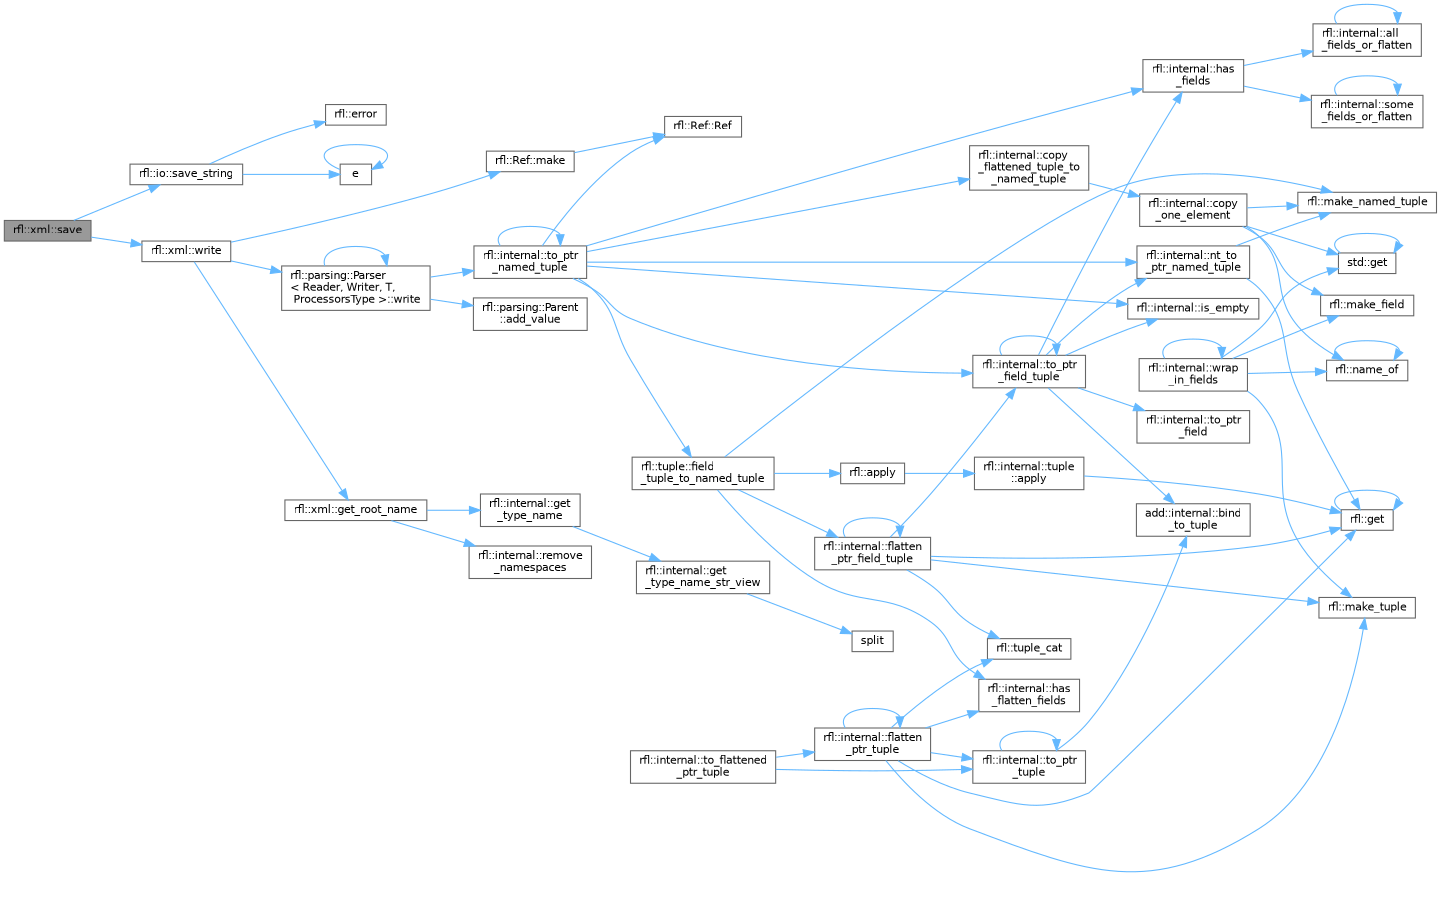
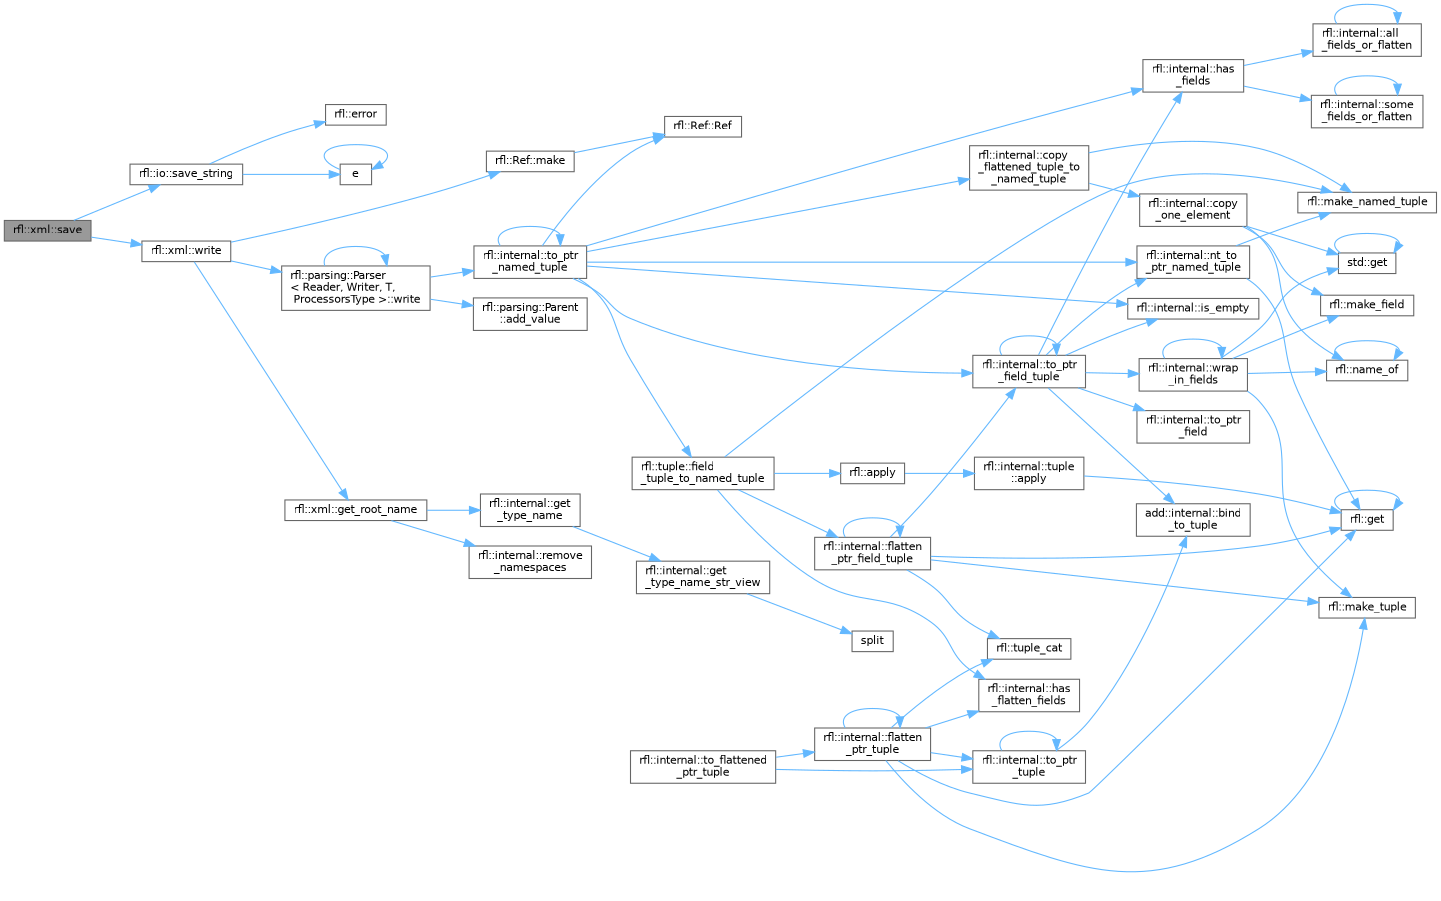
edge "rfl::internal::copy _one_element" -> "rfl::make_named_tuple": now "rfl::internal::copy _flattened_tuple_to _named_tuple" -> "rfl::make_named_tuple"
edge "rfl::internal::to_ptr _field_tuple" -> "rfl::internal::wrap _in_fields": added
